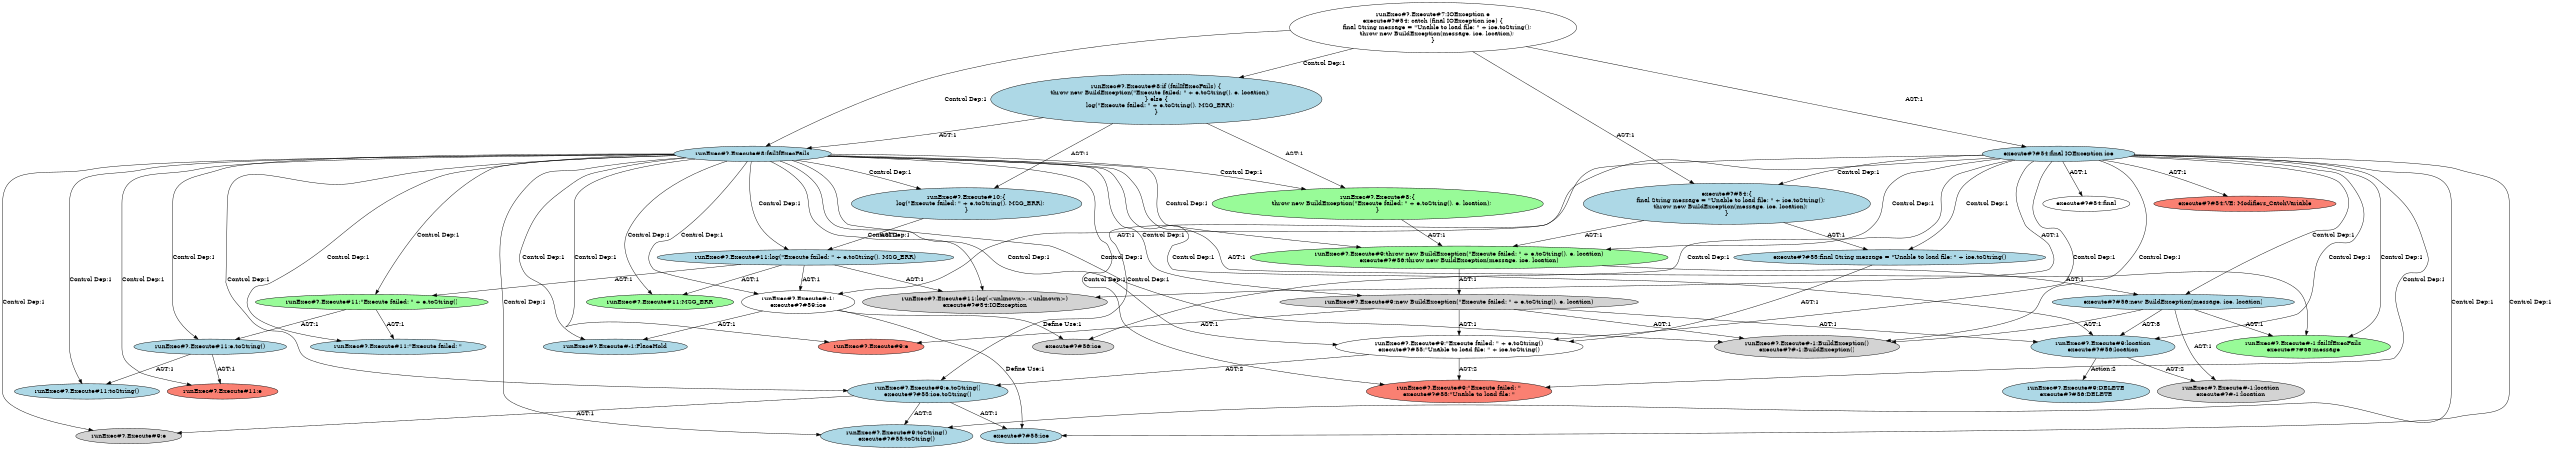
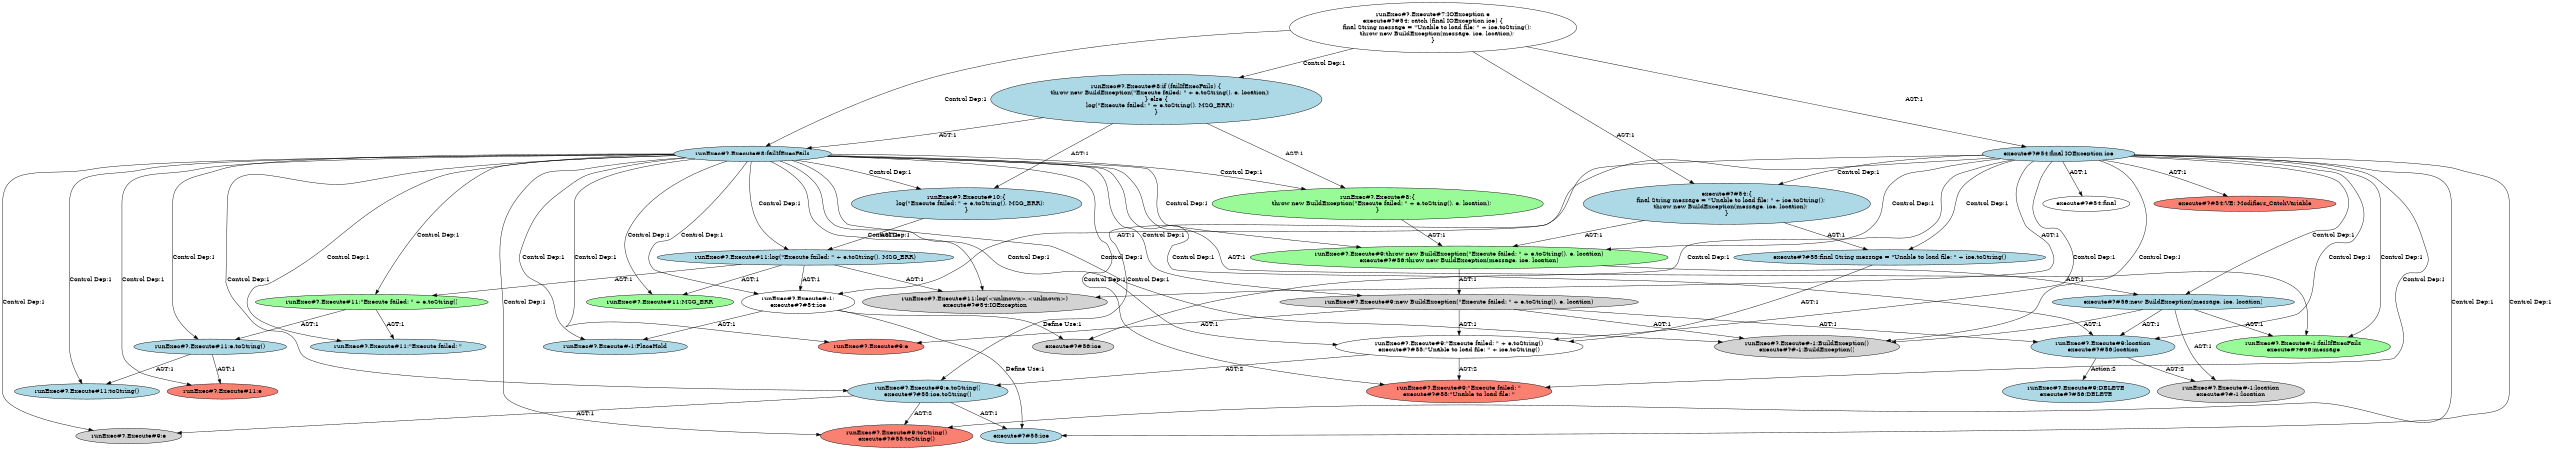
node "runExec#?,Execute#-1: execute#?#59:ioe": label "runExec#?,Execute#-1: execute#?#59:ioe" -> "runExec#?,Execute#-1: execute#?#54:ioe"
edge "execute#?#56:new BuildException(message, ioe, location)" -> "runExec#?,Execute#9:location execute#?#56:location": label "AST:8" -> "AST:1"
node "runExec#?,Execute#9:toString() execute#?#55:toString()": fillcolor lightblue -> salmon
